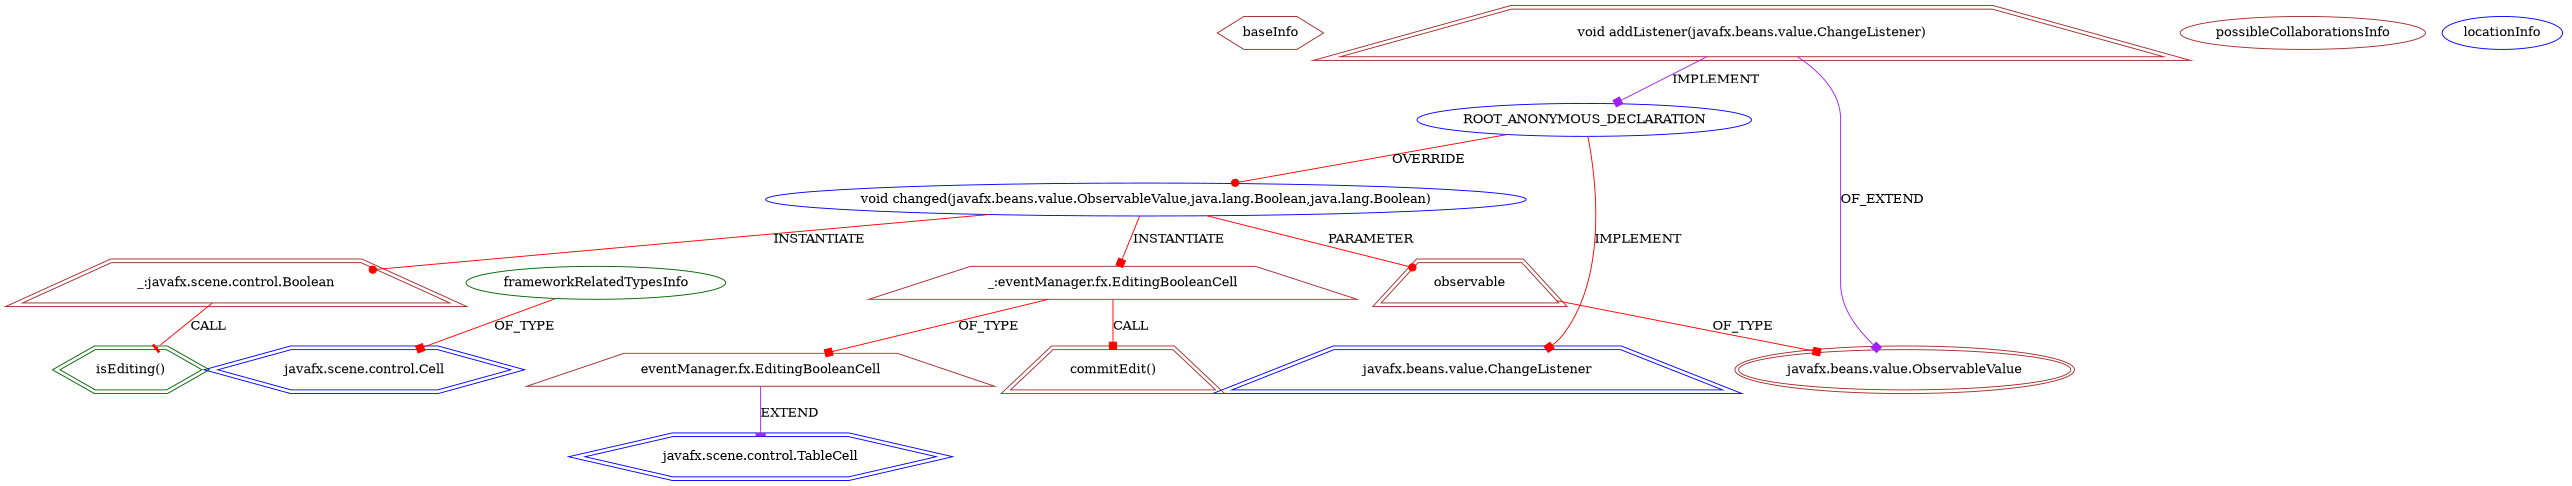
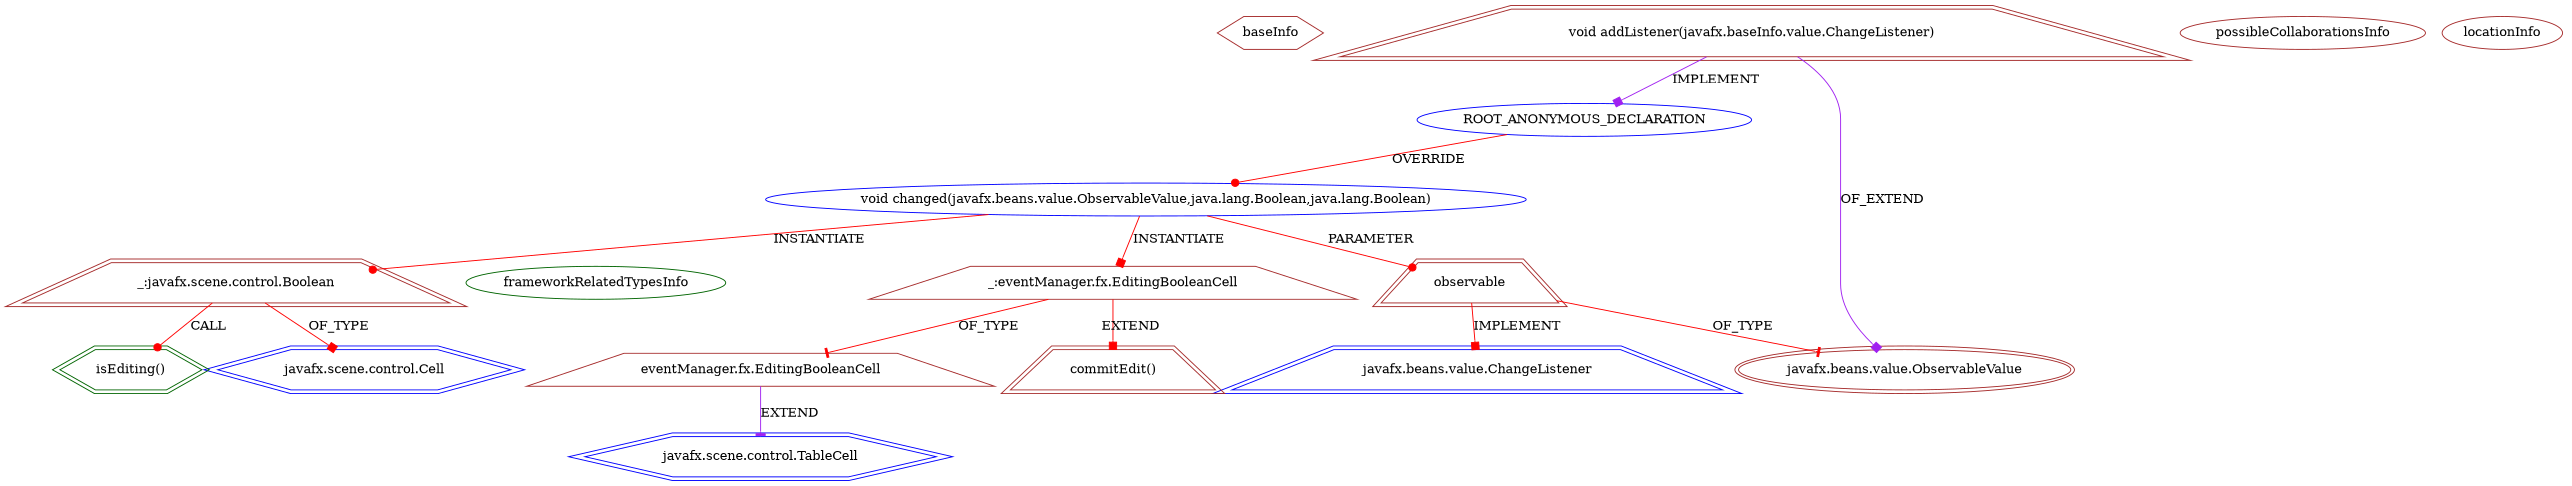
node "void addListener(javafx.beans.value.ChangeListener)": label "void addListener(javafx.beans.value.ChangeListener)" -> "void addListener(javafx.baseInfo.value.ChangeListener)"
node "locationInfo": color blue -> brown
edge "ROOT_ANONYMOUS_DECLARATION" -> "javafx.beans.value.ChangeListener": now "observable" -> "javafx.beans.value.ChangeListener"
edge "frameworkRelatedTypesInfo" -> "javafx.scene.control.Cell": now "_:javafx.scene.control.Boolean" -> "javafx.scene.control.Cell"
edge "_:javafx.scene.control.Boolean" -> "isEditing()": arrowhead tee -> dot
edge "_:eventManager.fx.EditingBooleanCell" -> "eventManager.fx.EditingBooleanCell": arrowhead box -> tee
edge "_:eventManager.fx.EditingBooleanCell" -> "commitEdit()": label "CALL" -> "EXTEND"
edge "observable" -> "javafx.beans.value.ObservableValue": arrowhead box -> tee
